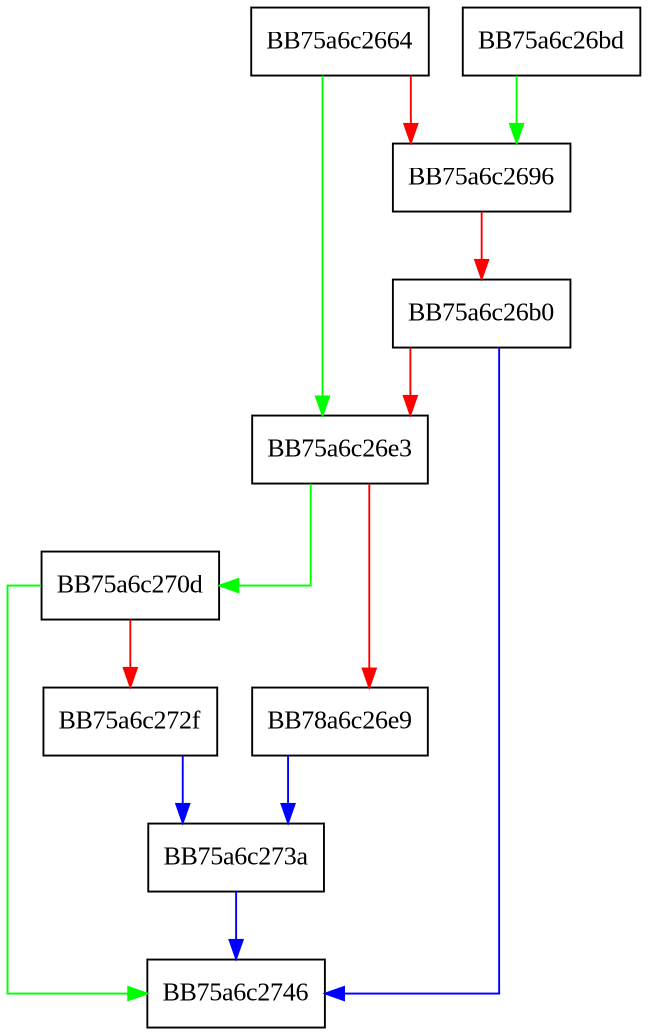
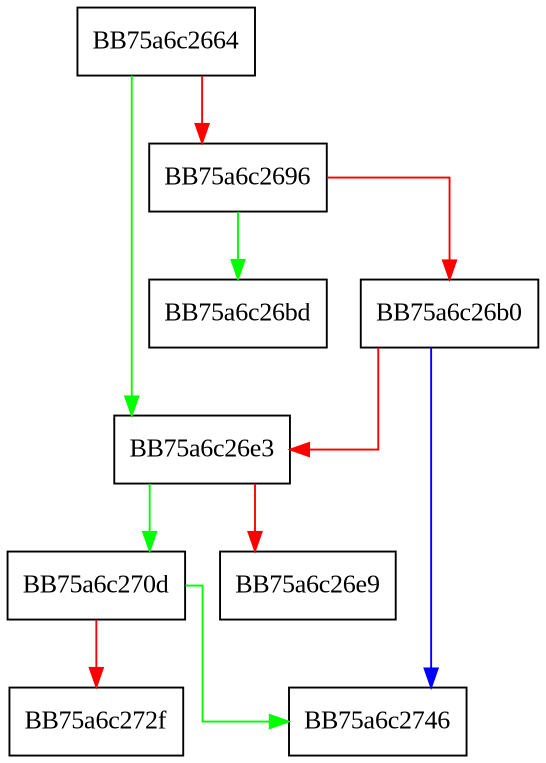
edge "BB75a6c26bd" -> "BB75a6c2696": reversed
node "BB78a6c26e9": label "BB78a6c26e9" -> "BB75a6c26e9"
node "BB75a6c273a": removed
